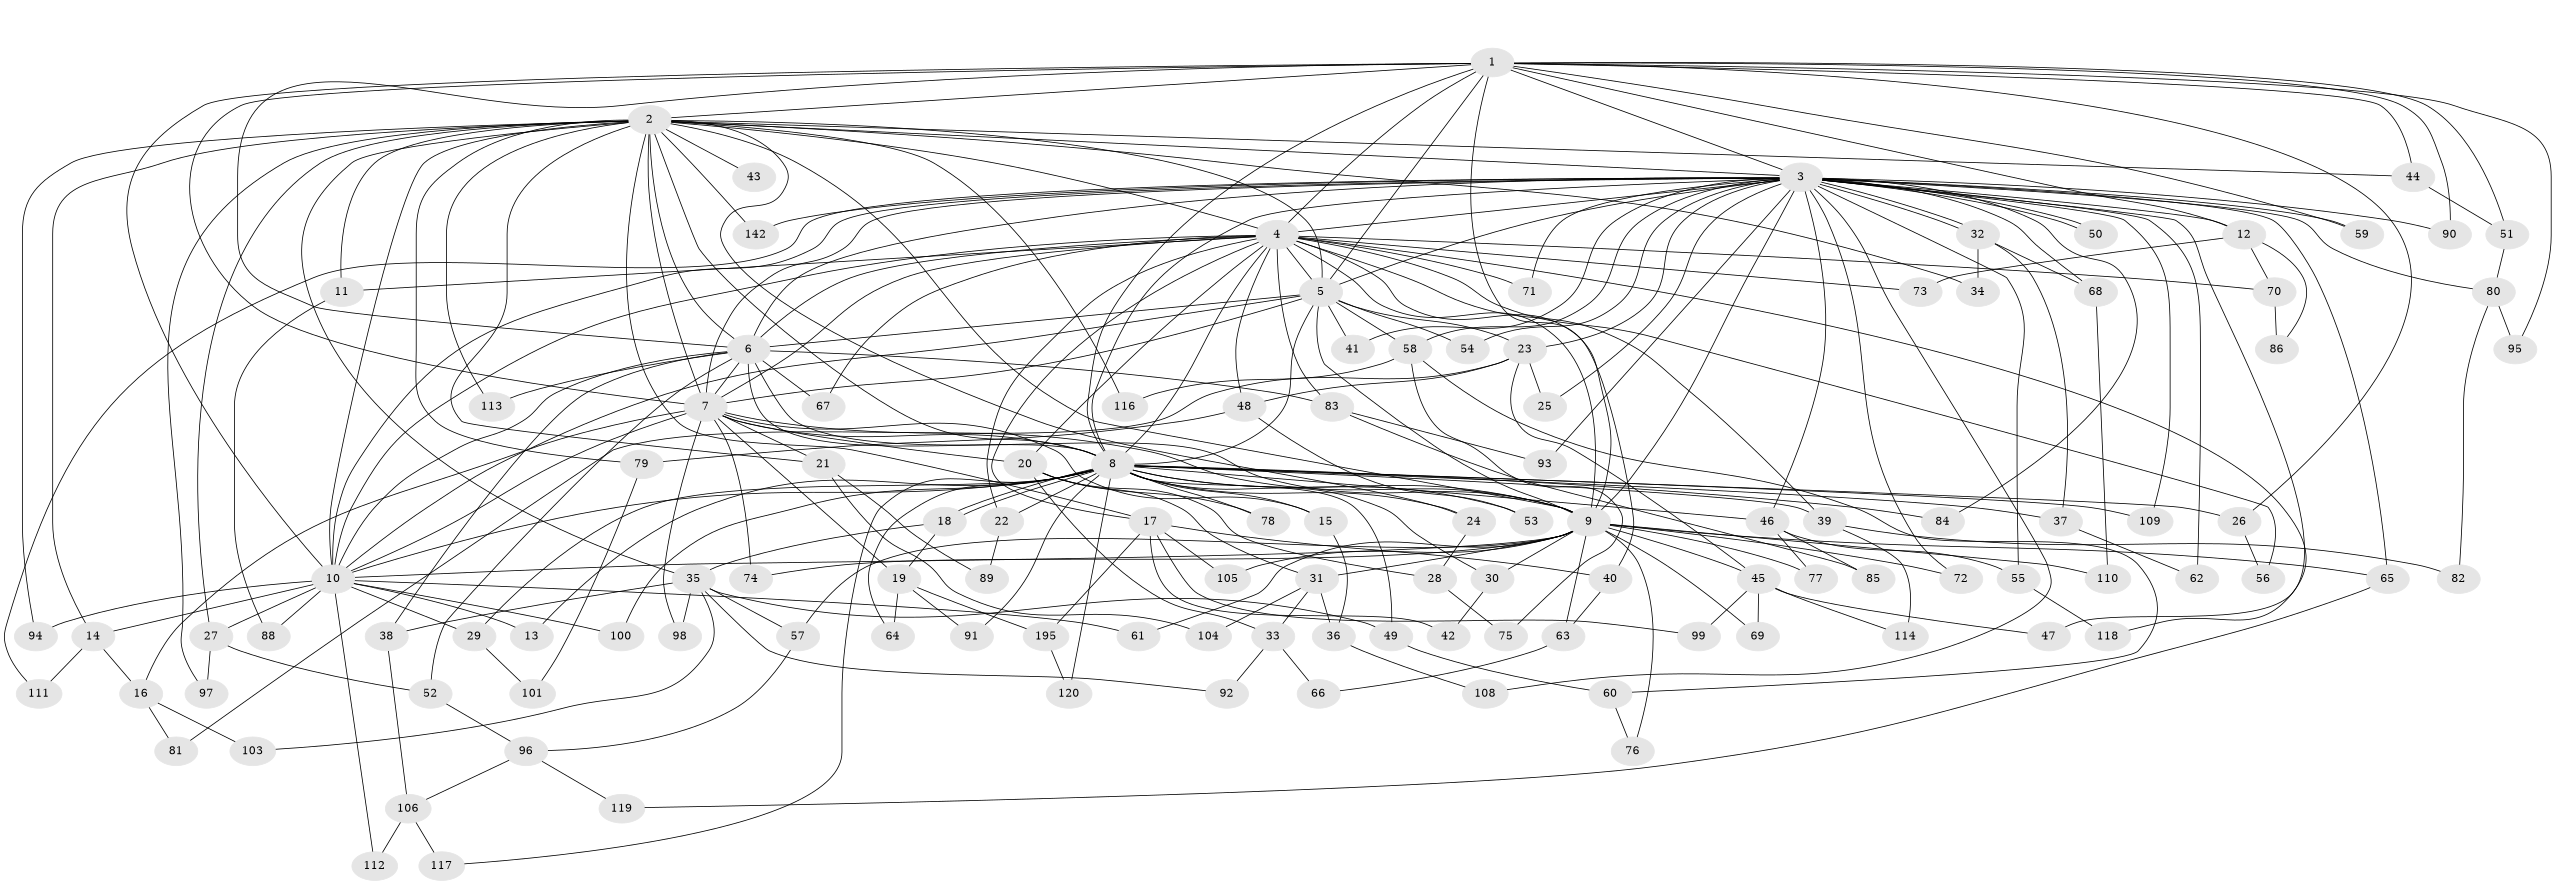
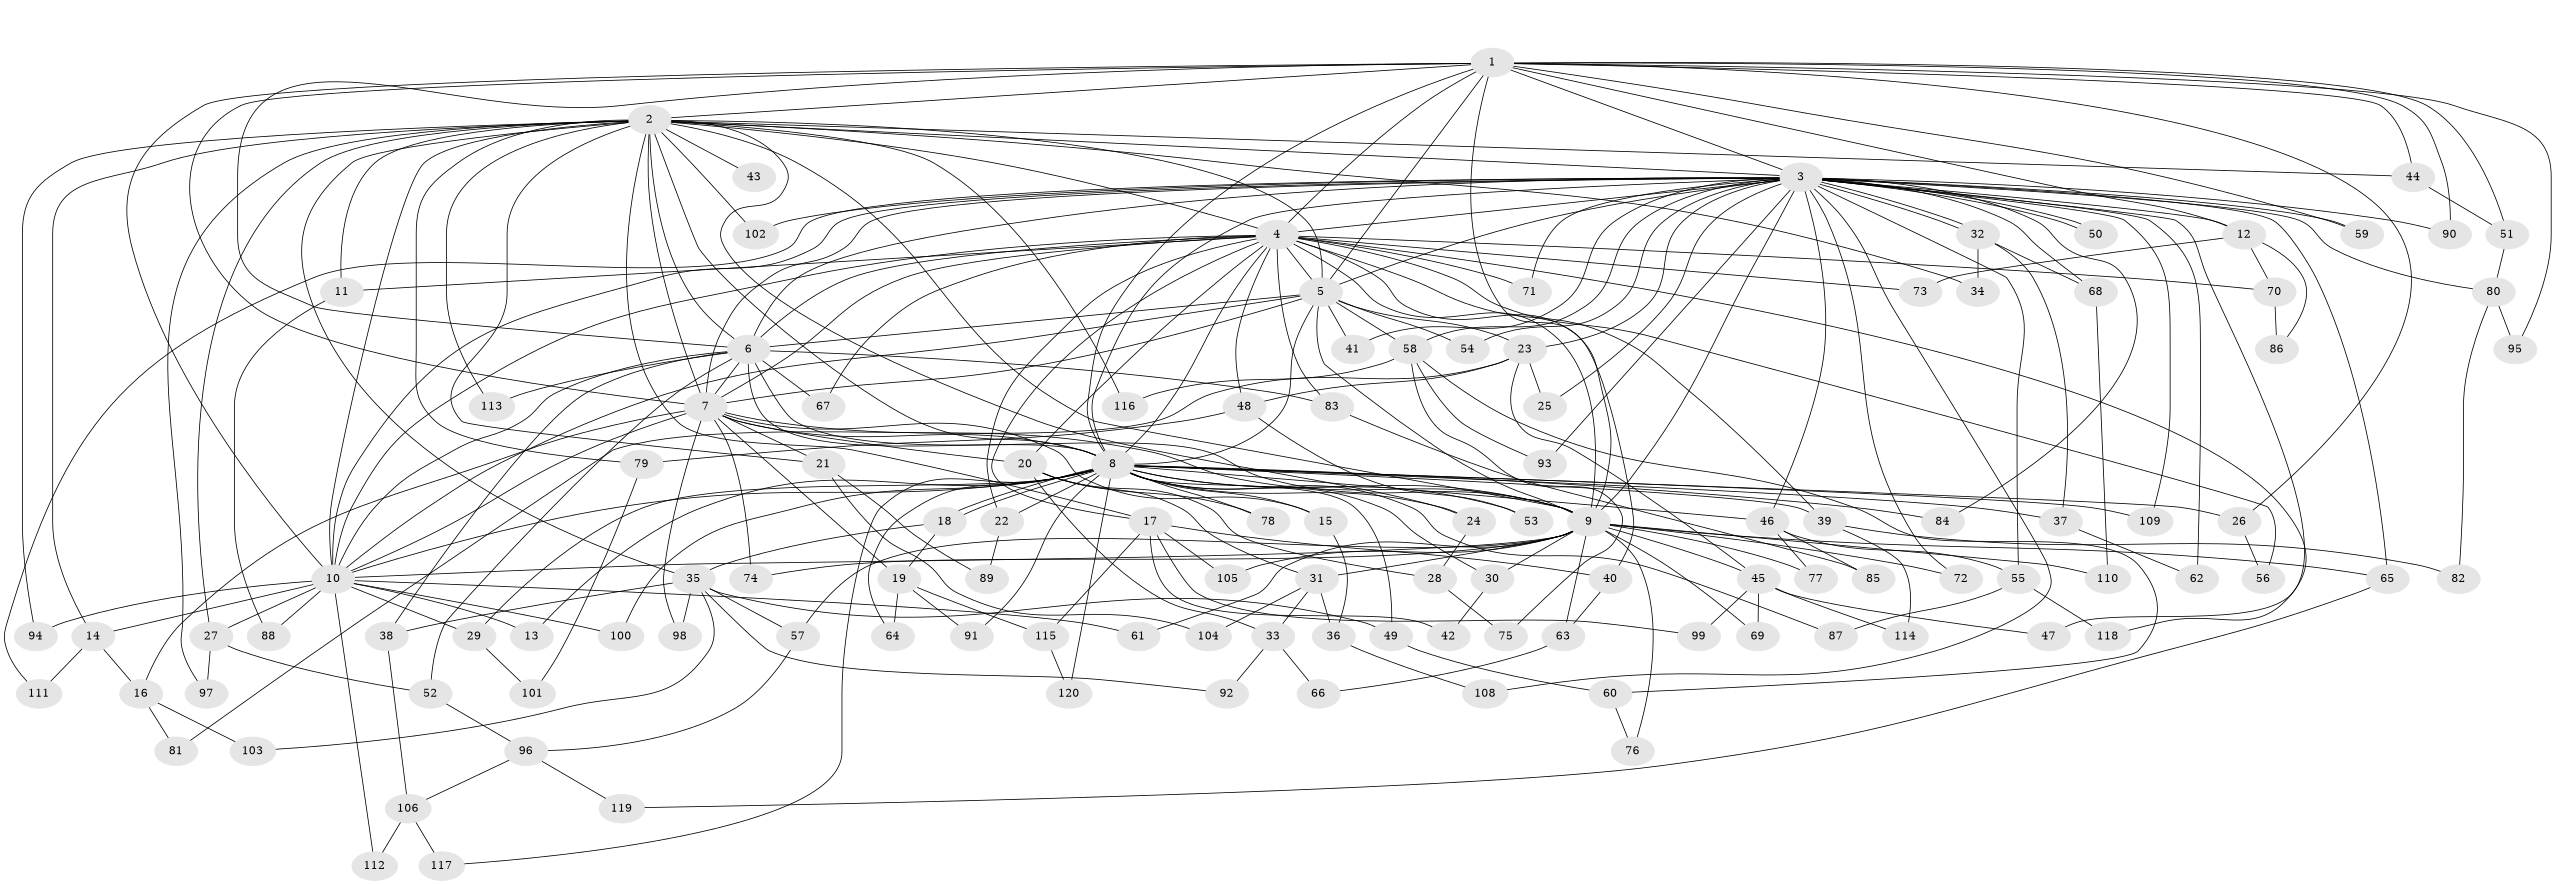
node "142": label "142" -> "102"
edge "83" -- "93": now "58" -- "93"
node "195": label "195" -> "115"
node "87": added
